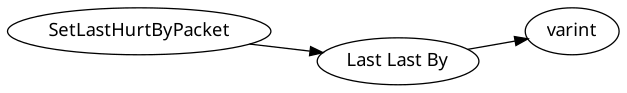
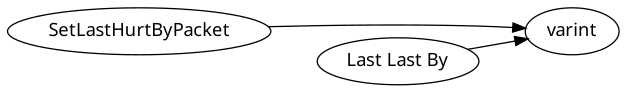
edge "SetLastHurtByPacket" -> "Last Last By": now "SetLastHurtByPacket" -> "varint"
